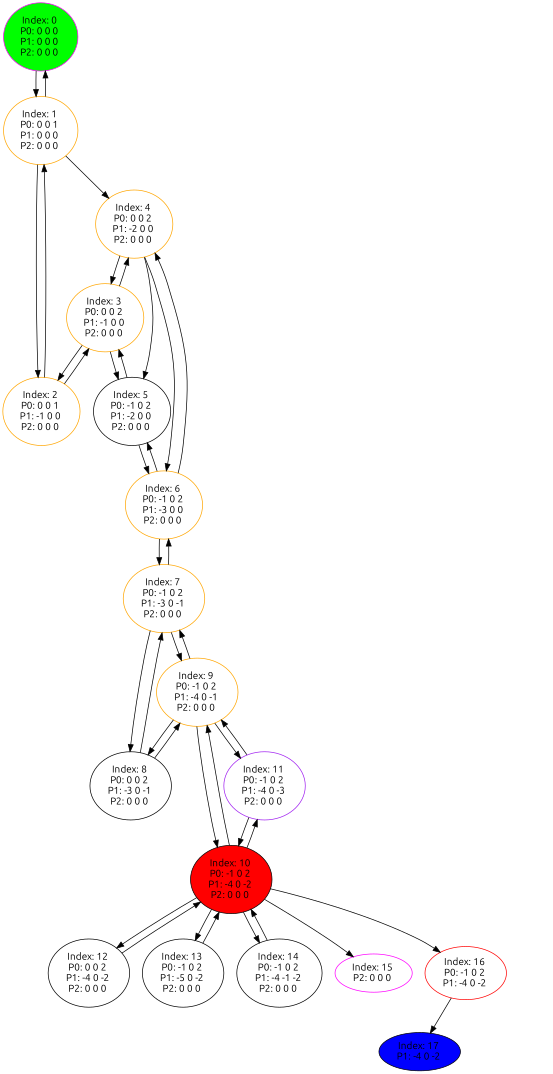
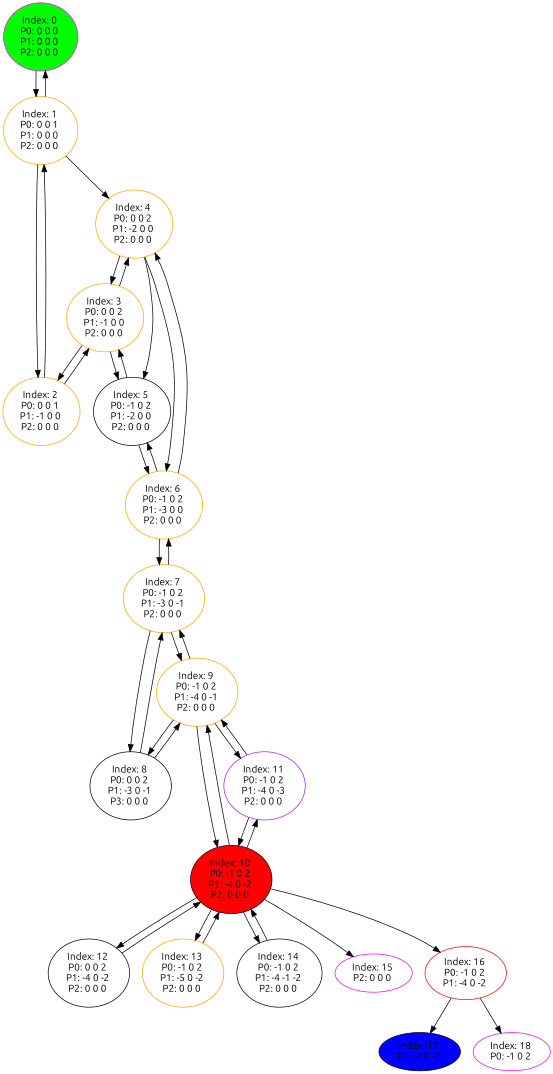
node "Index: 8 P0: 0 0 2 P1: -3 0 -1 P2: 0 0 0": label "Index: 8 P0: 0 0 2 P1: -3 0 -1 P2: 0 0 0" -> "Index: 8 P0: 0 0 2 P1: -3 0 -1 P3: 0 0 0"
node "Index: 13 P0: -1 0 2 P1: -5 0 -2 P2: 0 0 0": color black -> orange
node "Index: 18 P0: -1 0 2": added
